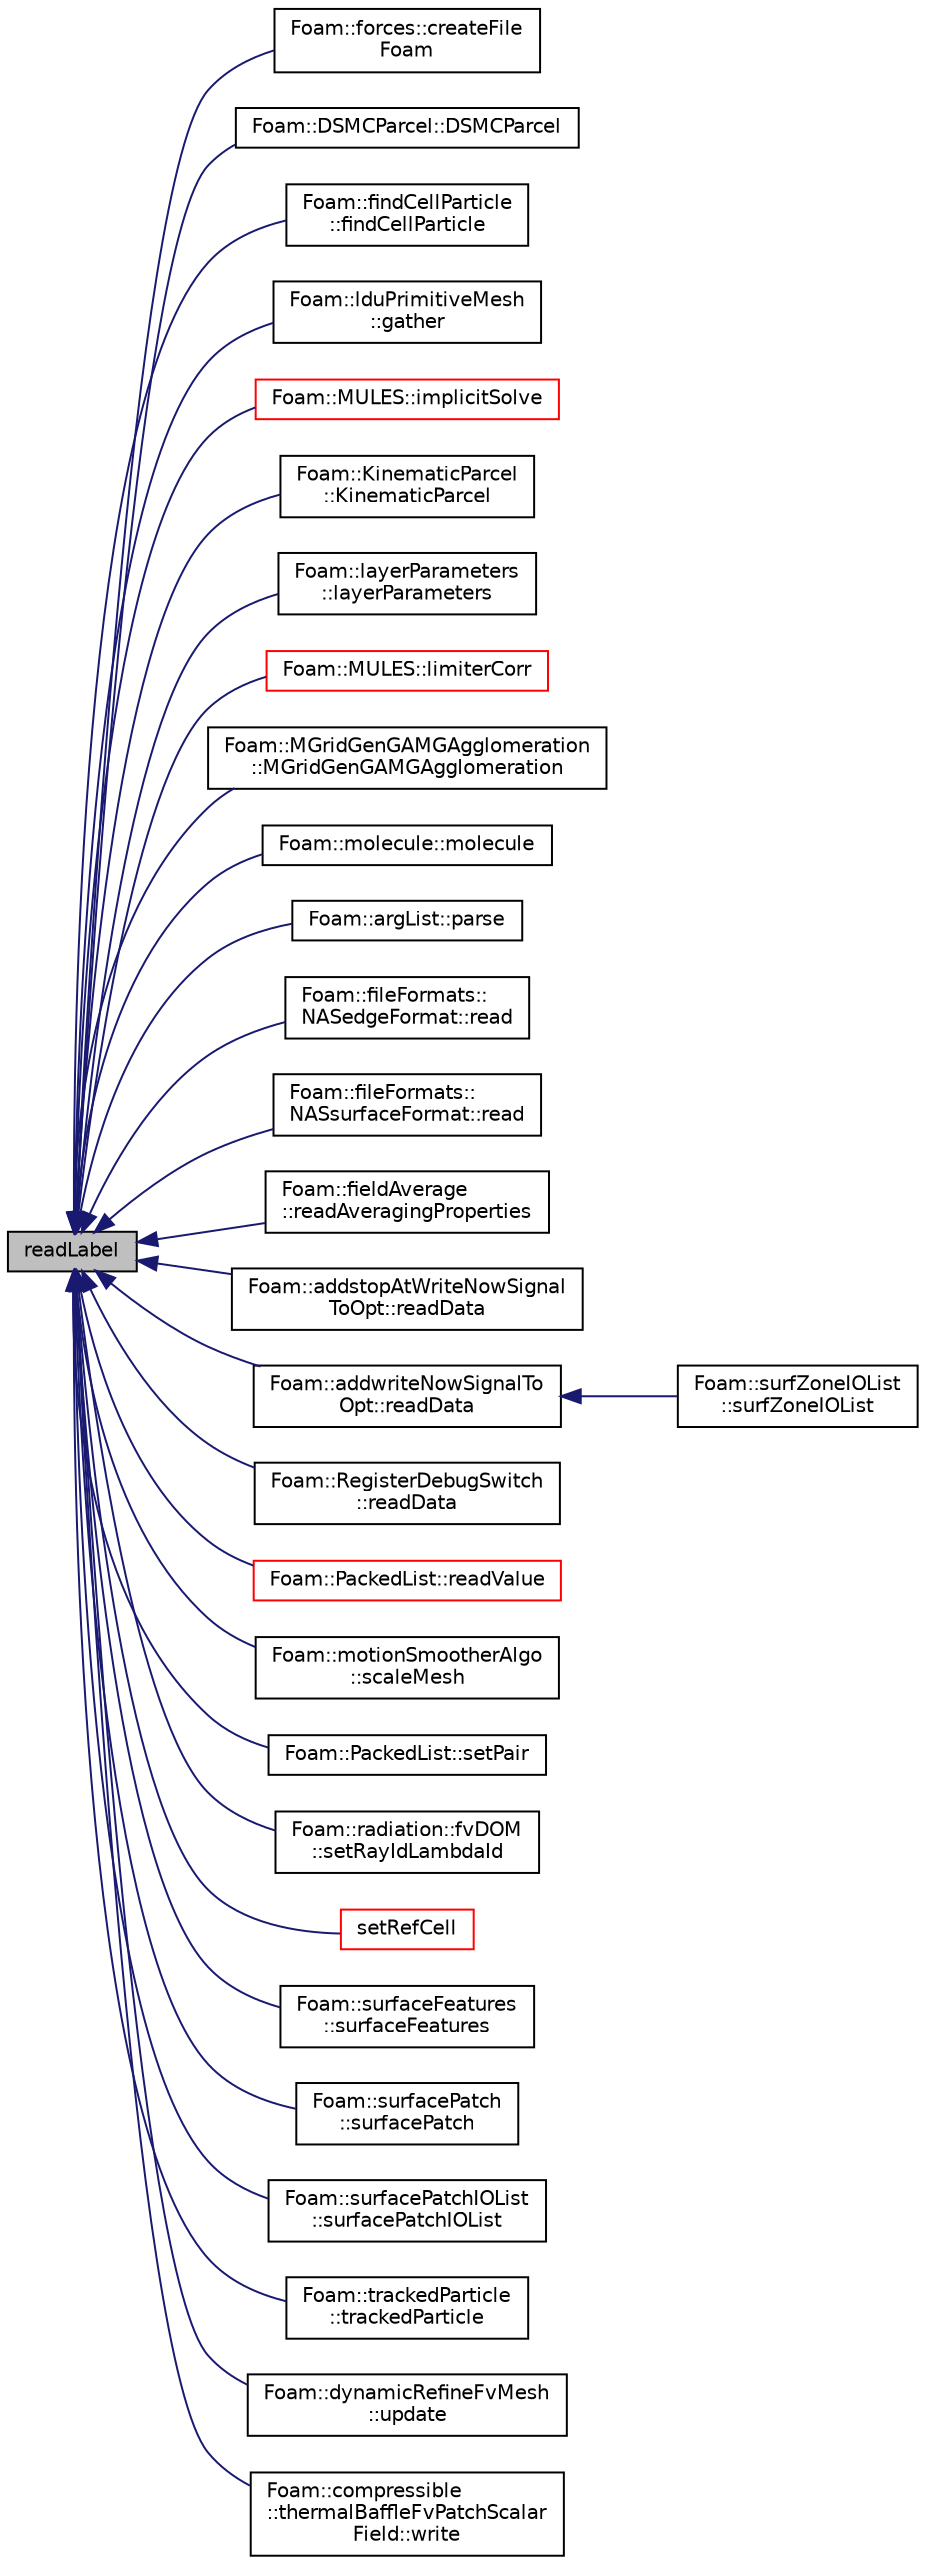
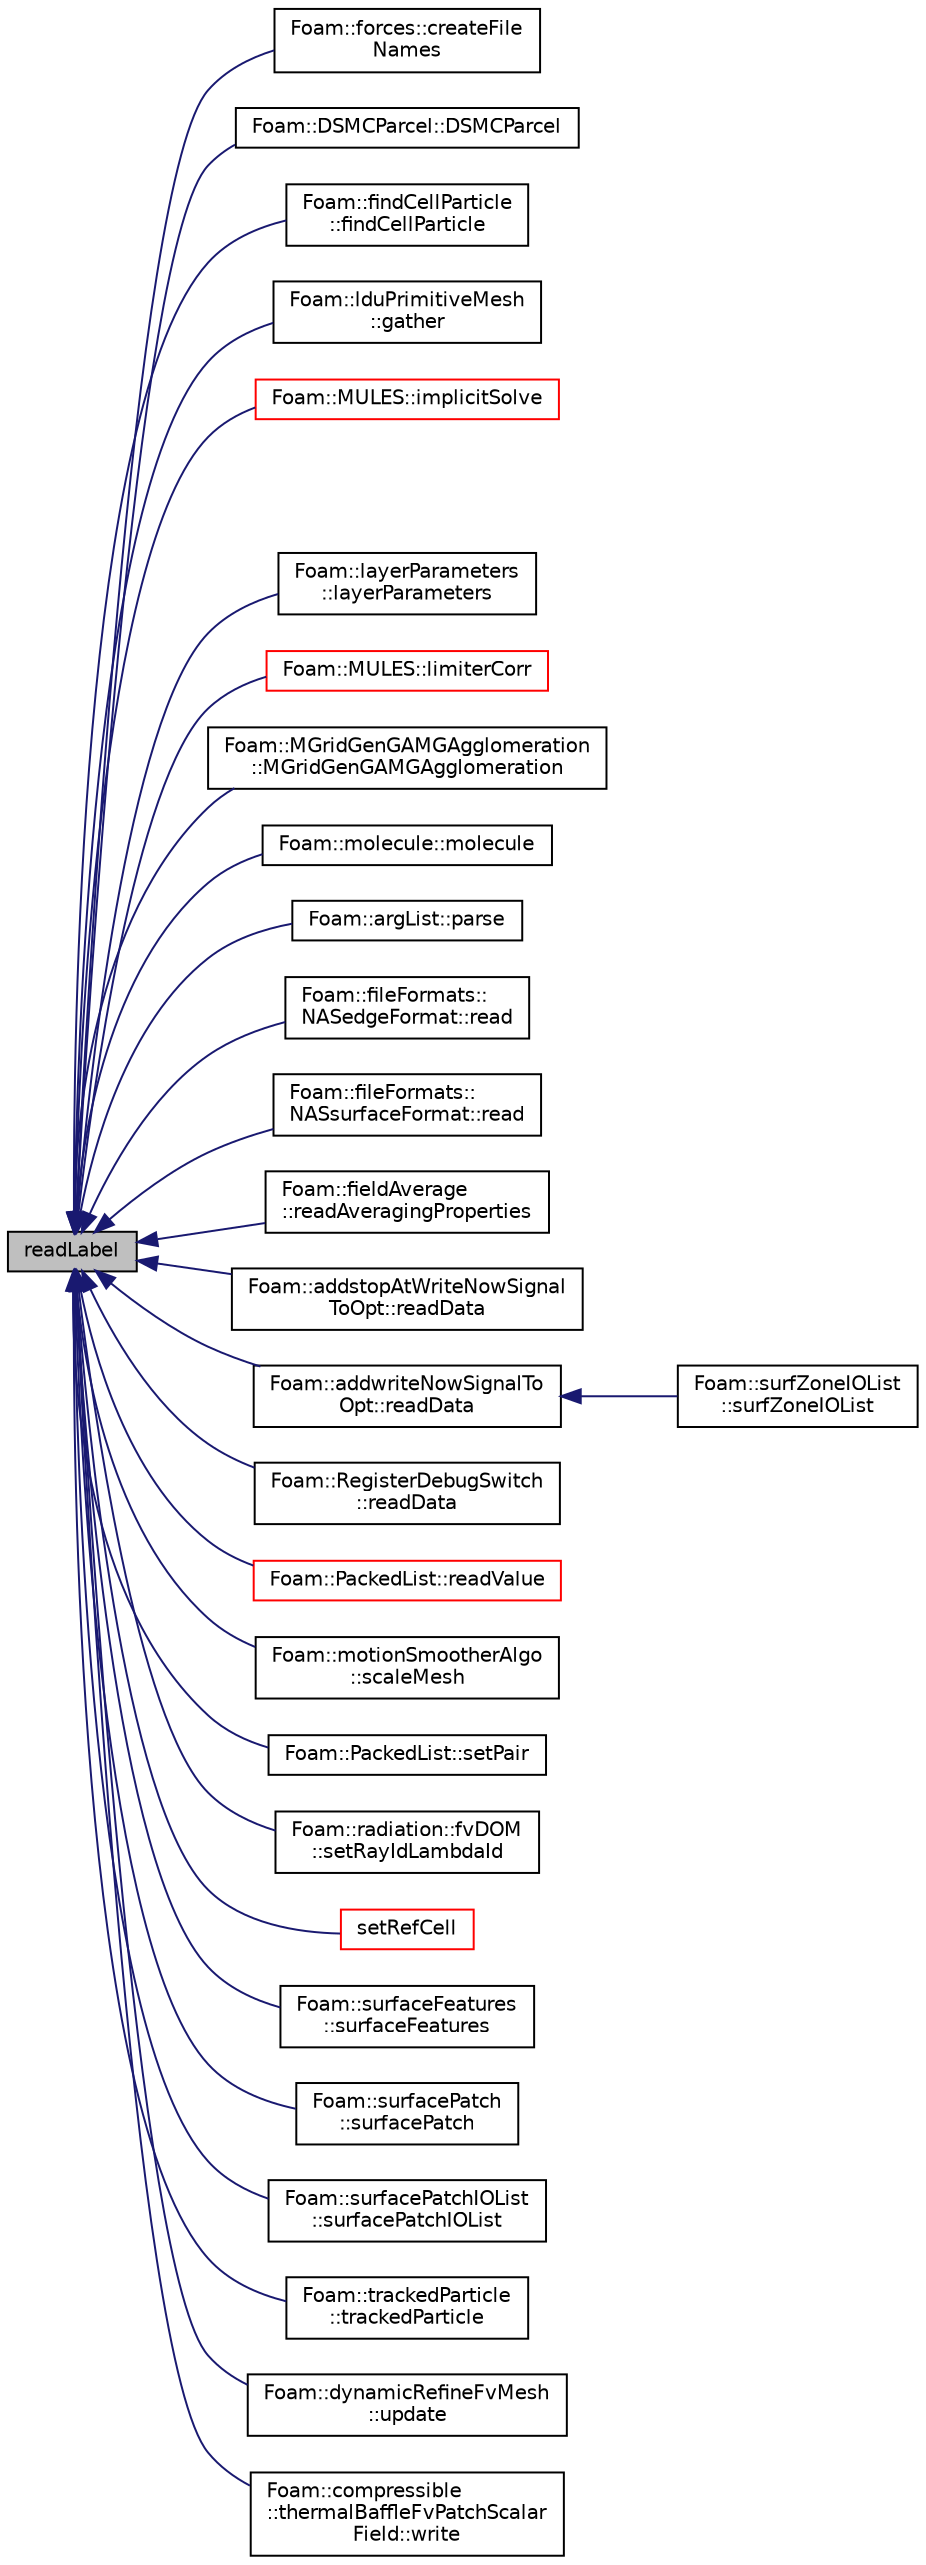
node "Foam::forces::createFile Foam": label "Foam::forces::createFile Foam" -> "Foam::forces::createFile Names"
node "Foam::KinematicParcel ::KinematicParcel": removed
